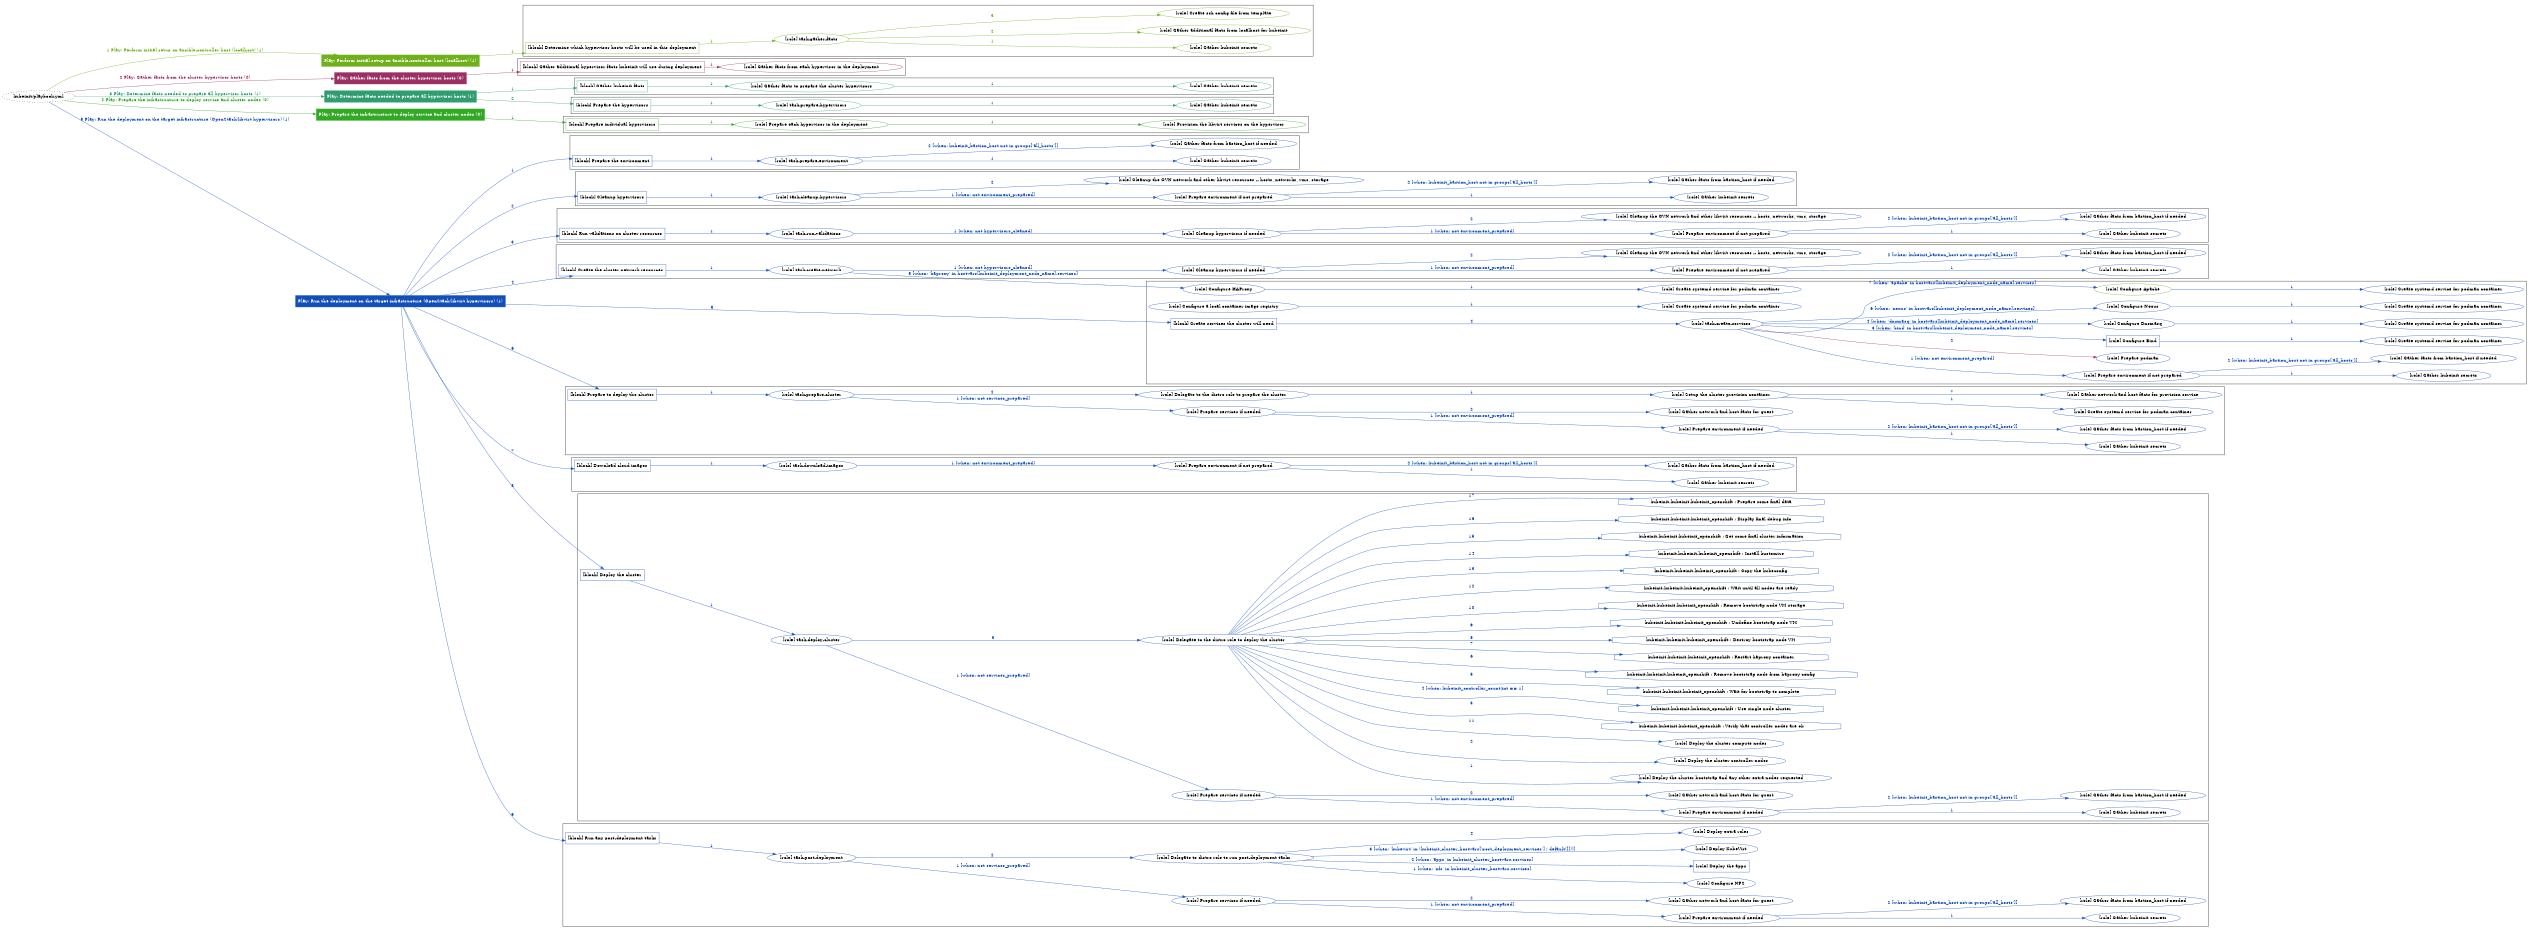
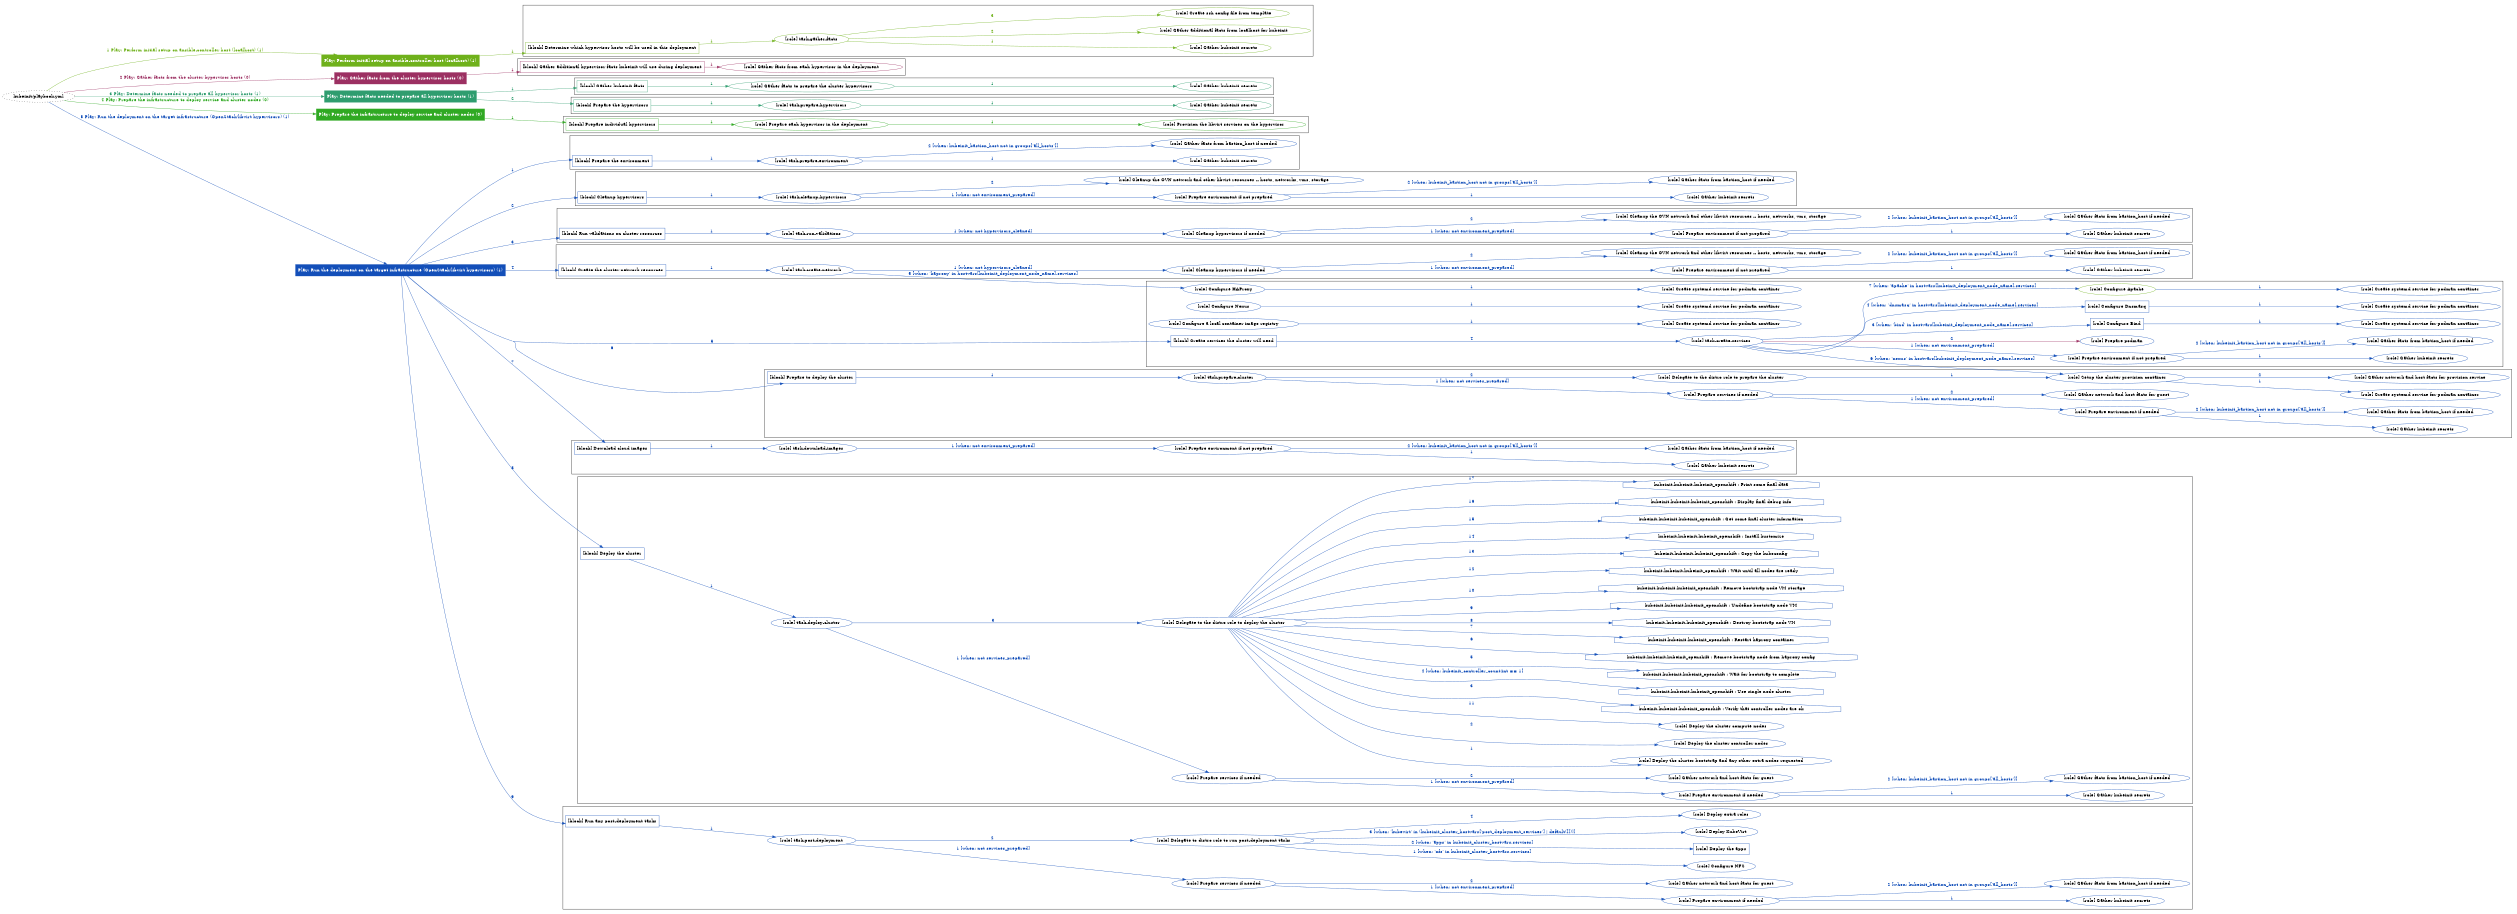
edge "[role] task-create-services" -> "[role] Configure Nexus": now "[role] task-create-services" -> "[role] Setup the cluster provision container"
node "[role] Configure Dnsmasq": shape ellipse -> box
edge "[role] Setup the cluster provision container" -> "[role] Gather network and host facts for provision service": label "7 " -> "2 "
node "kubeinit.kubeinit.kubeinit_openshift : Prepare some final data": label "kubeinit.kubeinit.kubeinit_openshift : Prepare some final data" -> "kubeinit.kubeinit.kubeinit_openshift : Print some final data"
